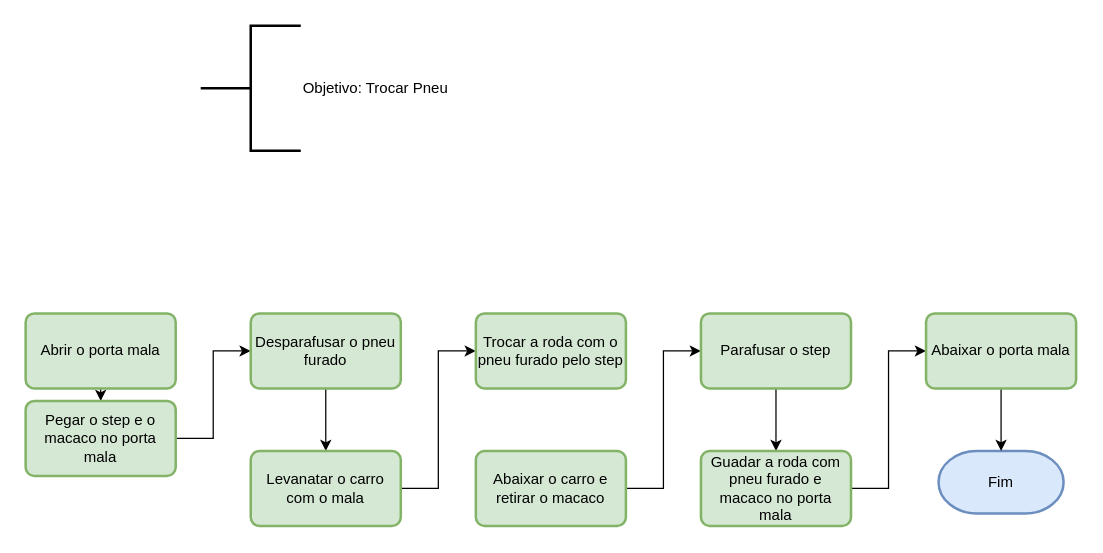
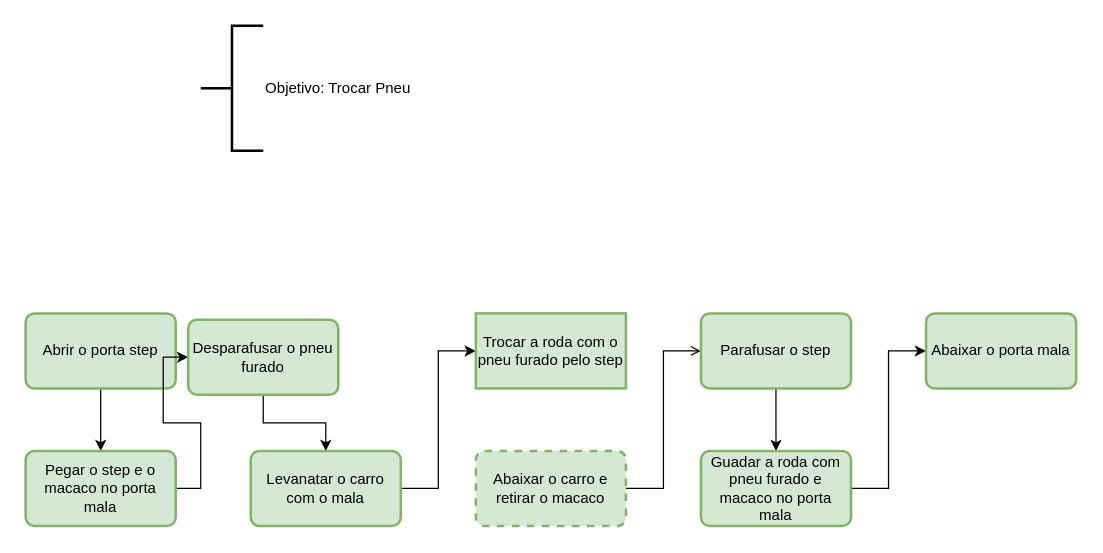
node "Objetivo: Trocar Pneu": size 100x125 -> 63x125
node "Abrir o porta mala": label "Abrir o porta mala" -> "Abrir o porta step"
node "Desparafusar o pneu furado": moved (326, 351) -> (263, 357)
node "Trocar a roda com o pneu furado pelo step": shape rounded rectangle -> rectangle
edge "Abaixar o carro e retirar o macaco" -> "Parafusar o step": arrowhead classic -> open
edge "Abaixar o porta mala" -> "Fim": removed
node "Pegar o step e o macaco no porta mala": moved (101, 438) -> (101, 488)
node "Fim": removed
node "Abaixar o carro e retirar o macaco": style solid -> dashed
